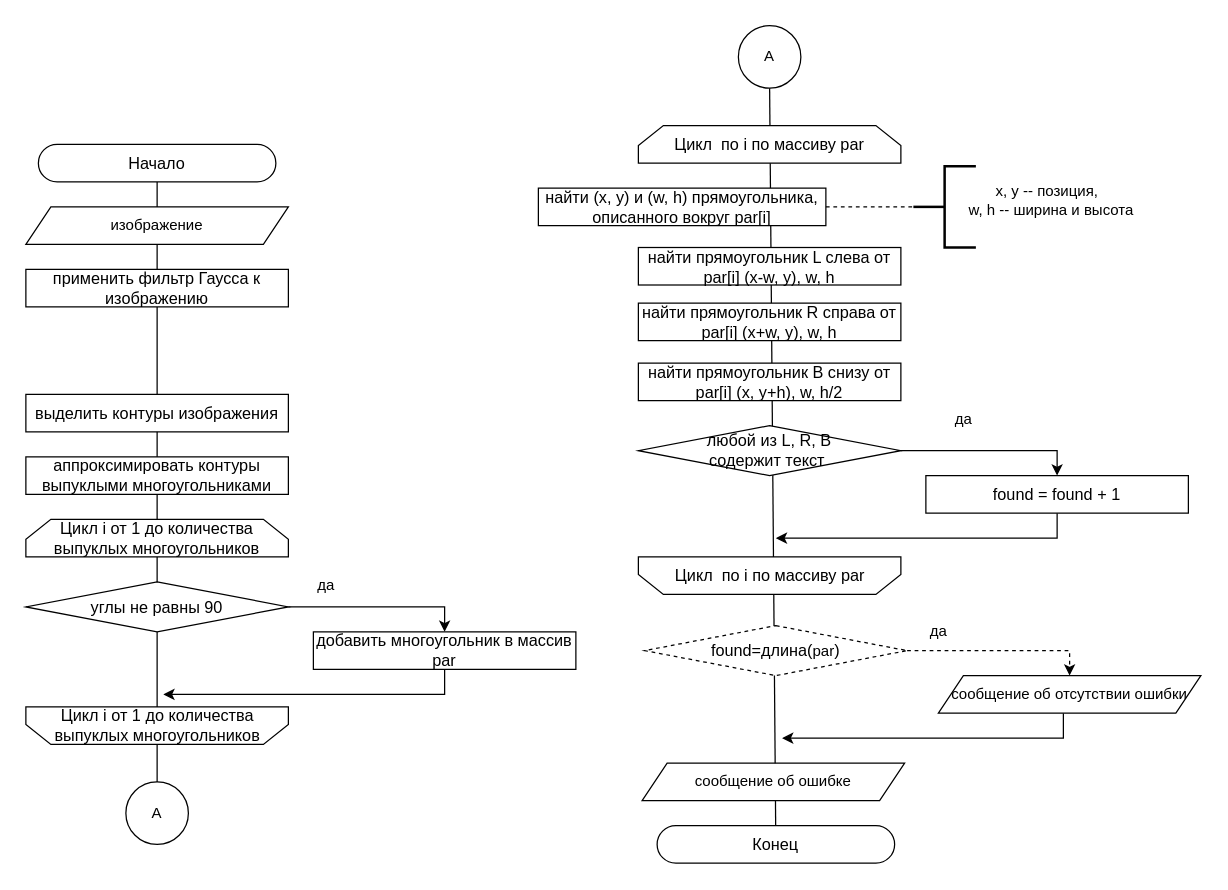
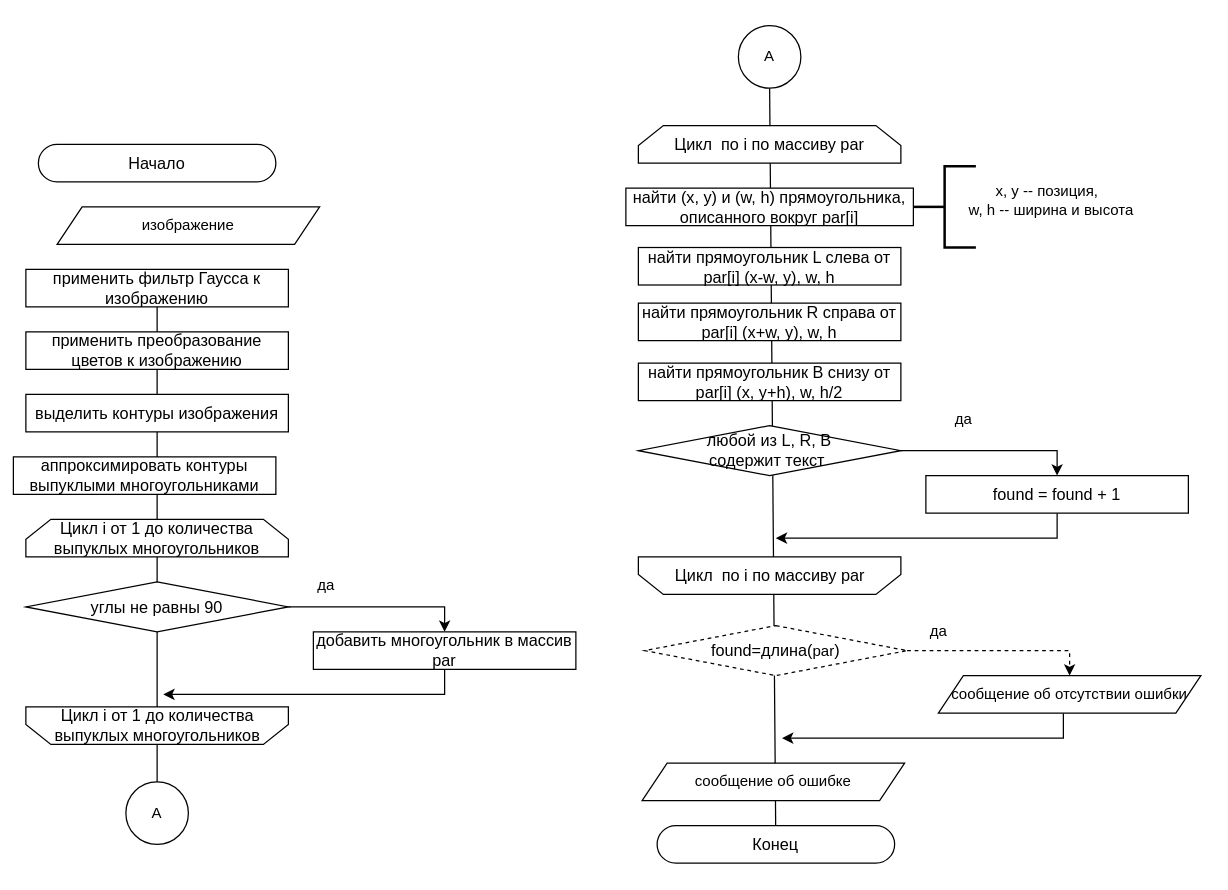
node "найти (x, y) и (w, h) прямоугольника, описанного вокруг par[i]": moved (682, 207) -> (769, 207)
node "изображение": moved (157, 226) -> (188, 226)
edge "Начало" -- "применить фильтр Гаусса к изображению": removed
node "применить преобразование цветов к изображению": added
node "аппроксимировать контуры выпуклыми многоугольниками": moved (157, 476) -> (144, 476)
